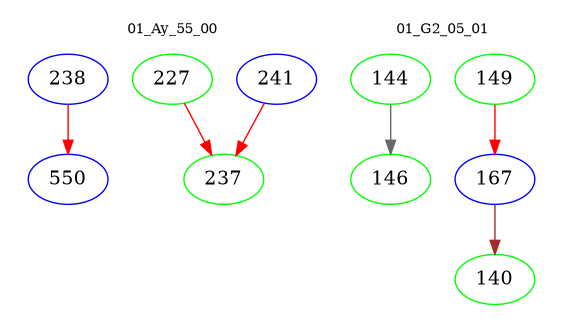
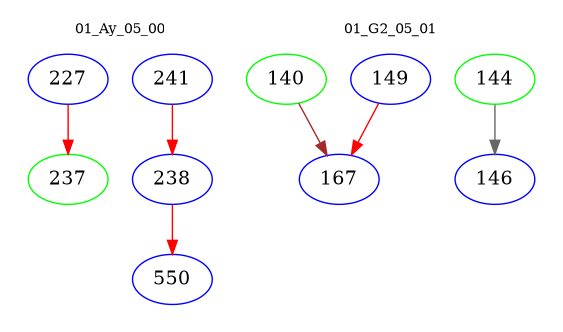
cluster "01_Ay_55_00": label "01_Ay_55_00" -> "01_Ay_05_00"
node "227": color green -> blue
node "149": color green -> blue
edge "241" -> "237": now "241" -> "238"
node "146": color green -> blue
edge "167" -> "140": reversed
